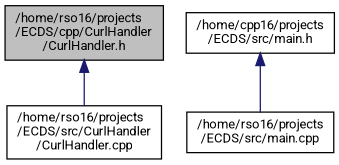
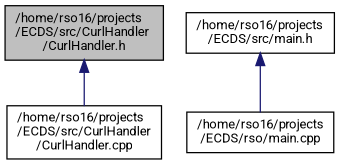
node "/home/rso16/projects /ECDS/cpp/CurlHandler /CurlHandler.h": label "/home/rso16/projects /ECDS/cpp/CurlHandler /CurlHandler.h" -> "/home/rso16/projects /ECDS/src/CurlHandler /CurlHandler.h"
node "/home/cpp16/projects /ECDS/src/main.h": label "/home/cpp16/projects /ECDS/src/main.h" -> "/home/rso16/projects /ECDS/src/main.h"
node "/home/rso16/projects /ECDS/src/main.cpp": label "/home/rso16/projects /ECDS/src/main.cpp" -> "/home/rso16/projects /ECDS/rso/main.cpp"
